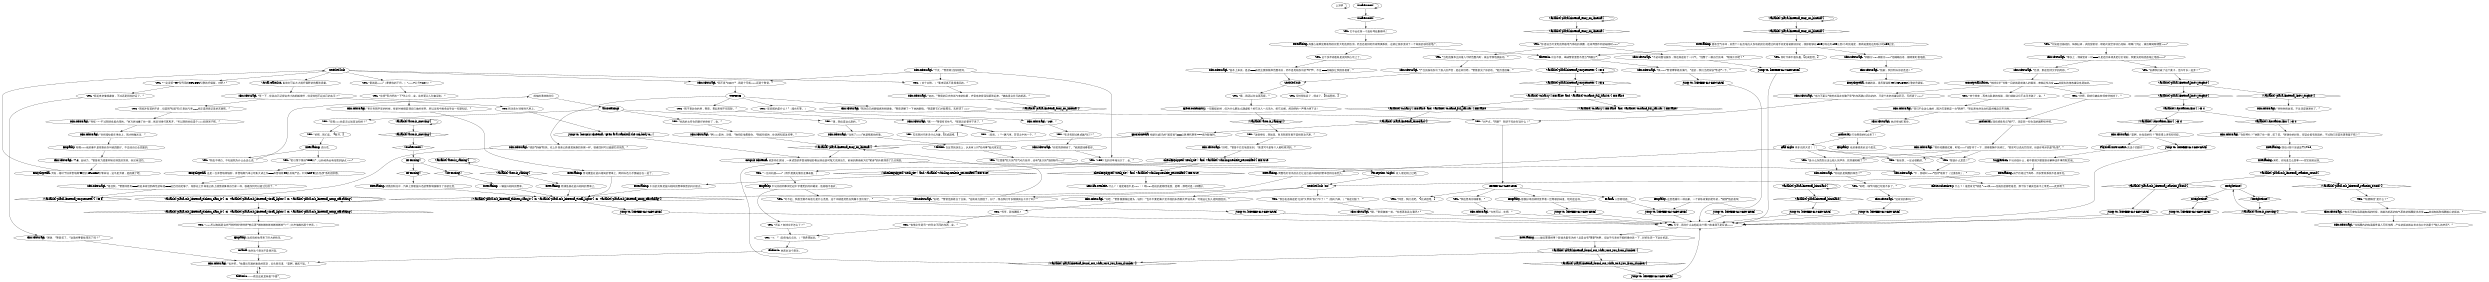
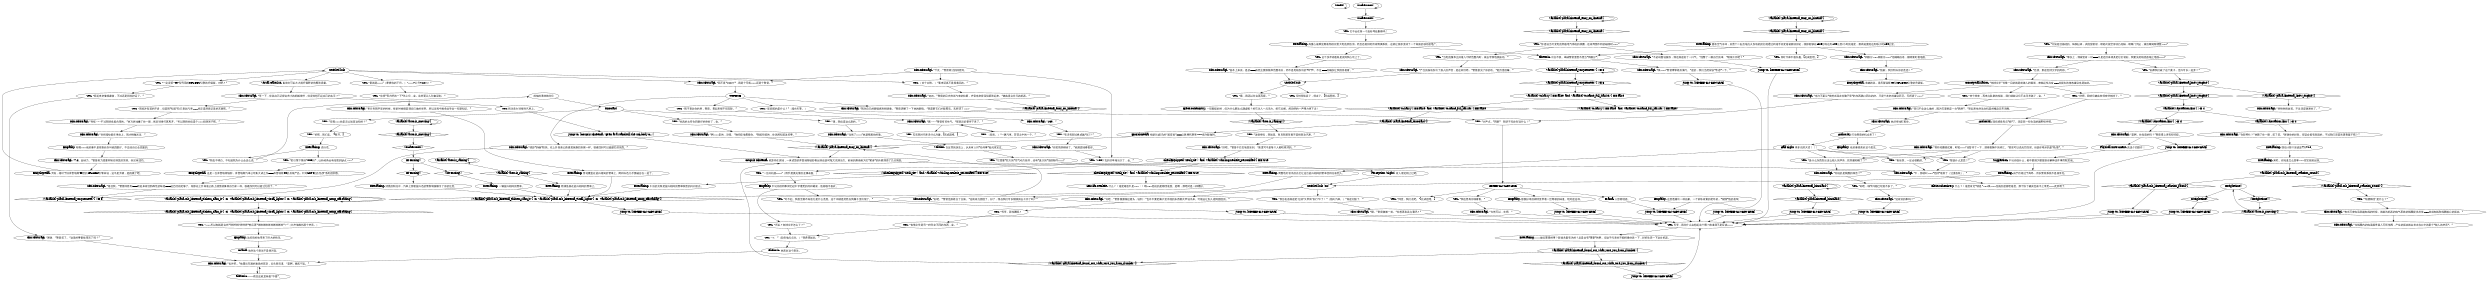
node "公升V": label "公升V" -> "START"
node "ahubofthings": label "ahubofthings" -> "binoclard"
